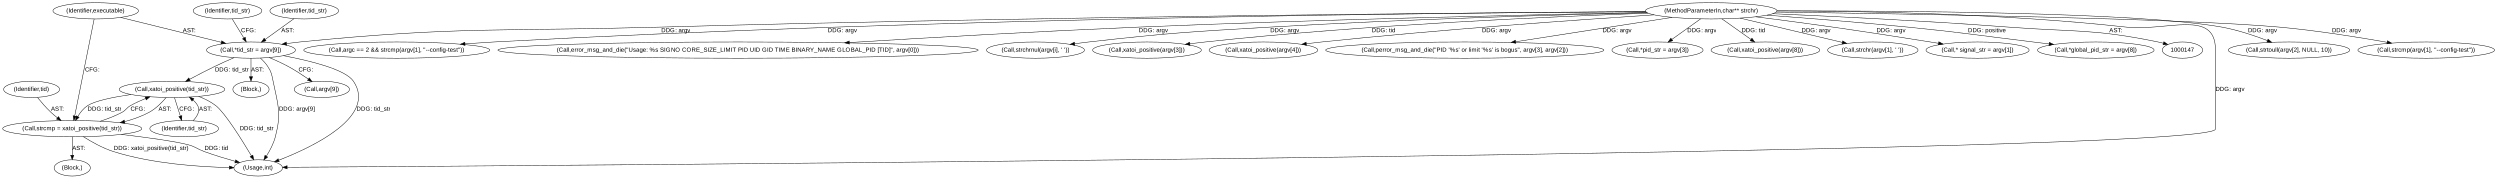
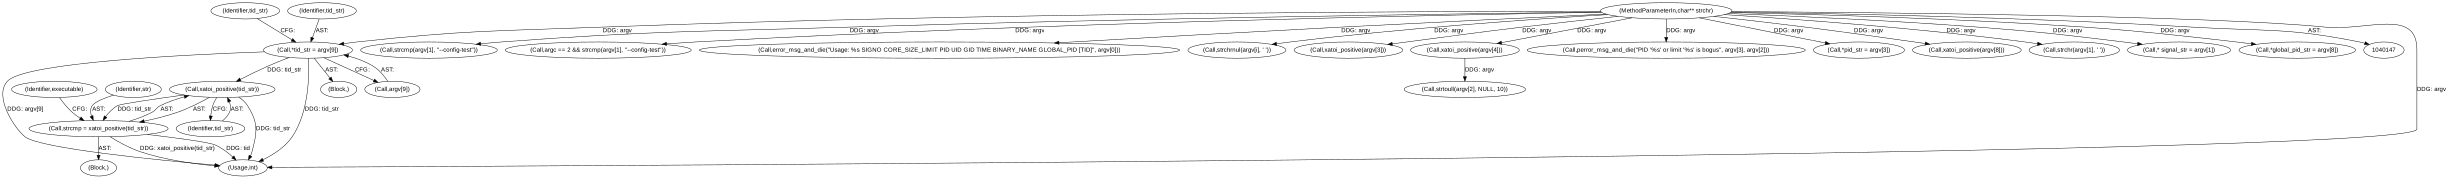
edge "(MethodParameterIn,char** strchr)" -> "(Call,strtoull(argv[2], NULL, 10))": now "(Call,xatoi_positive(argv[4]))" -> "(Call,strtoull(argv[2], NULL, 10))"
edge "(Identifier,executable)" -> "(Call,*tid_str = argv[9])": now "(Call,argv[9])" -> "(Call,*tid_str = argv[9])"
edge "(MethodParameterIn,char** strchr)" -> "(Call,xatoi_positive(argv[3]))": label "DDG: tid" -> "DDG: argv"
edge "(MethodParameterIn,char** strchr)" -> "(Call,xatoi_positive(argv[8]))": label "DDG: tid" -> "DDG: argv"
edge "(MethodParameterIn,char** strchr)" -> "(Call,*global_pid_str = argv[8])": label "DDG: positive" -> "DDG: argv"
node "1000147": label "1000147" -> "1040147"
node "(Identifier,tid)": label "(Identifier,tid)" -> "(Identifier,str)"
edge "(Call,strcmp = xatoi_positive(tid_str))" -> "(Call,xatoi_positive(tid_str))": label "CFG: " -> "AST: "
